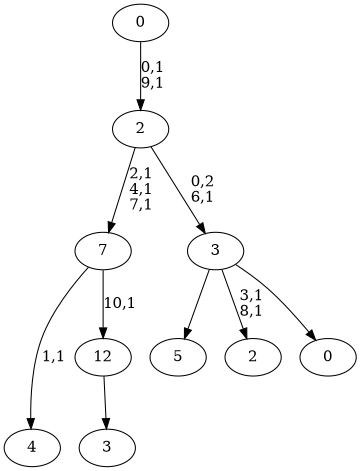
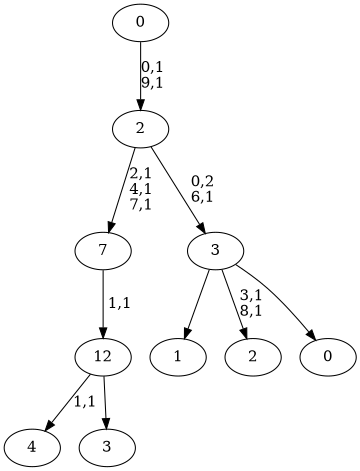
edge "7" -> "12": label "10,1" -> "1,1"
edge "7" -> "4": now "12" -> "4"
node "5": label "5" -> "1"
